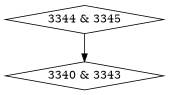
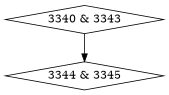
edge "3344 & 3345" -> "3340 & 3343": reversed
